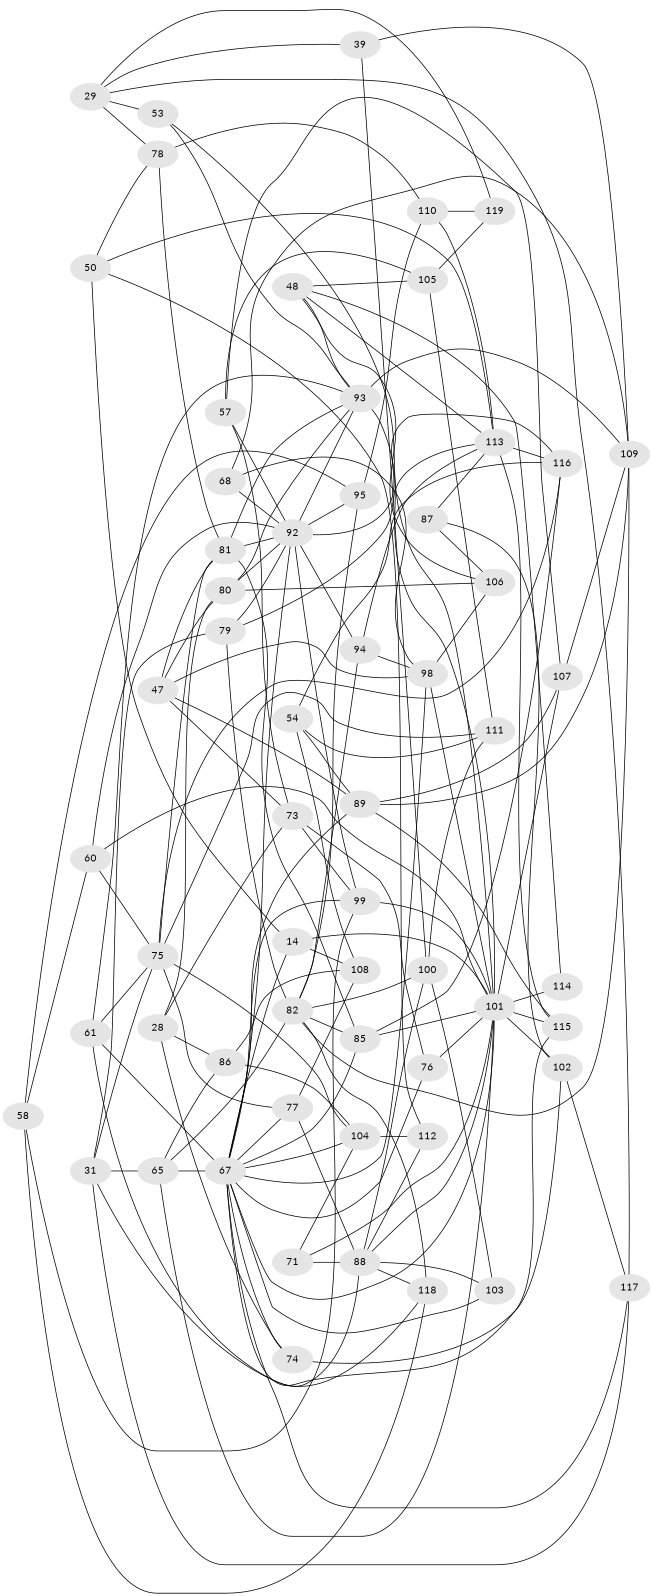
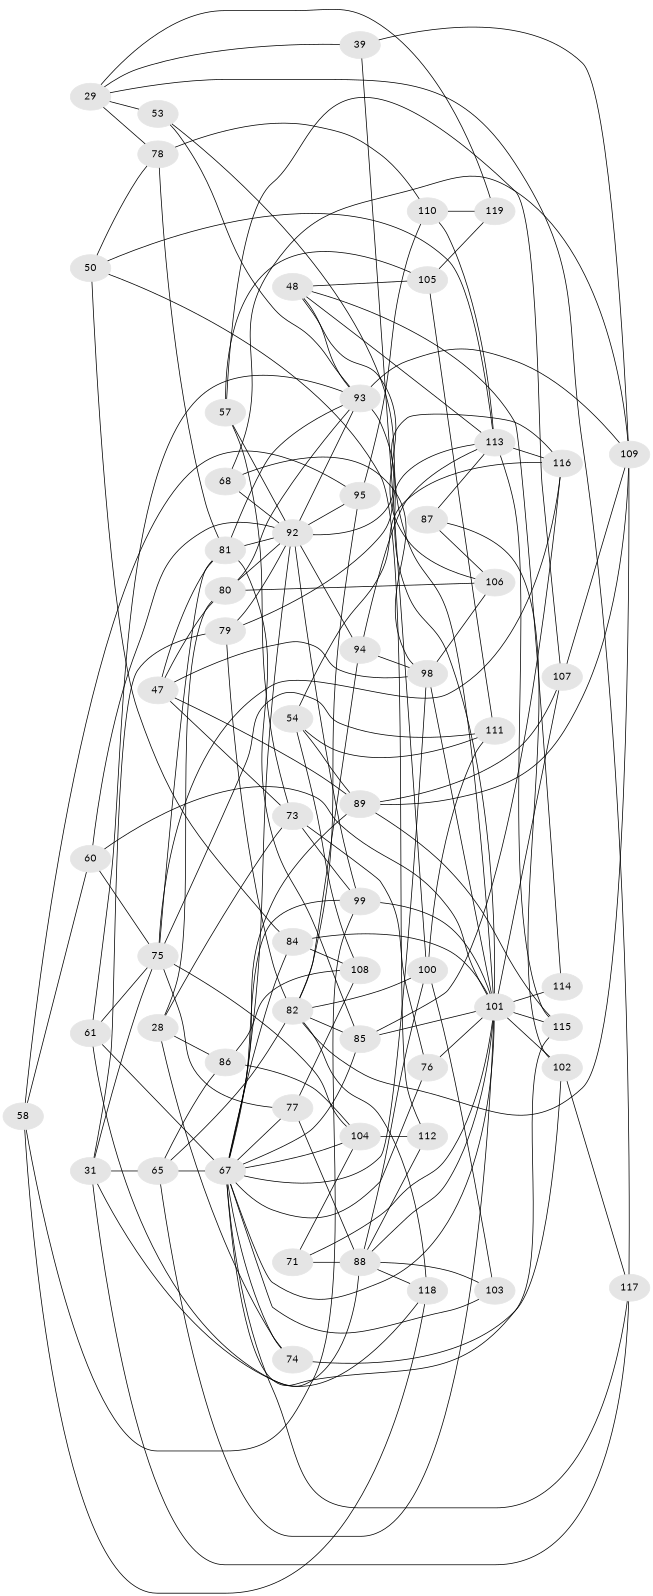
node "14": label "14" -> "84"
